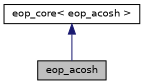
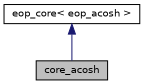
node "eop_acosh": label "eop_acosh" -> "core_acosh"
